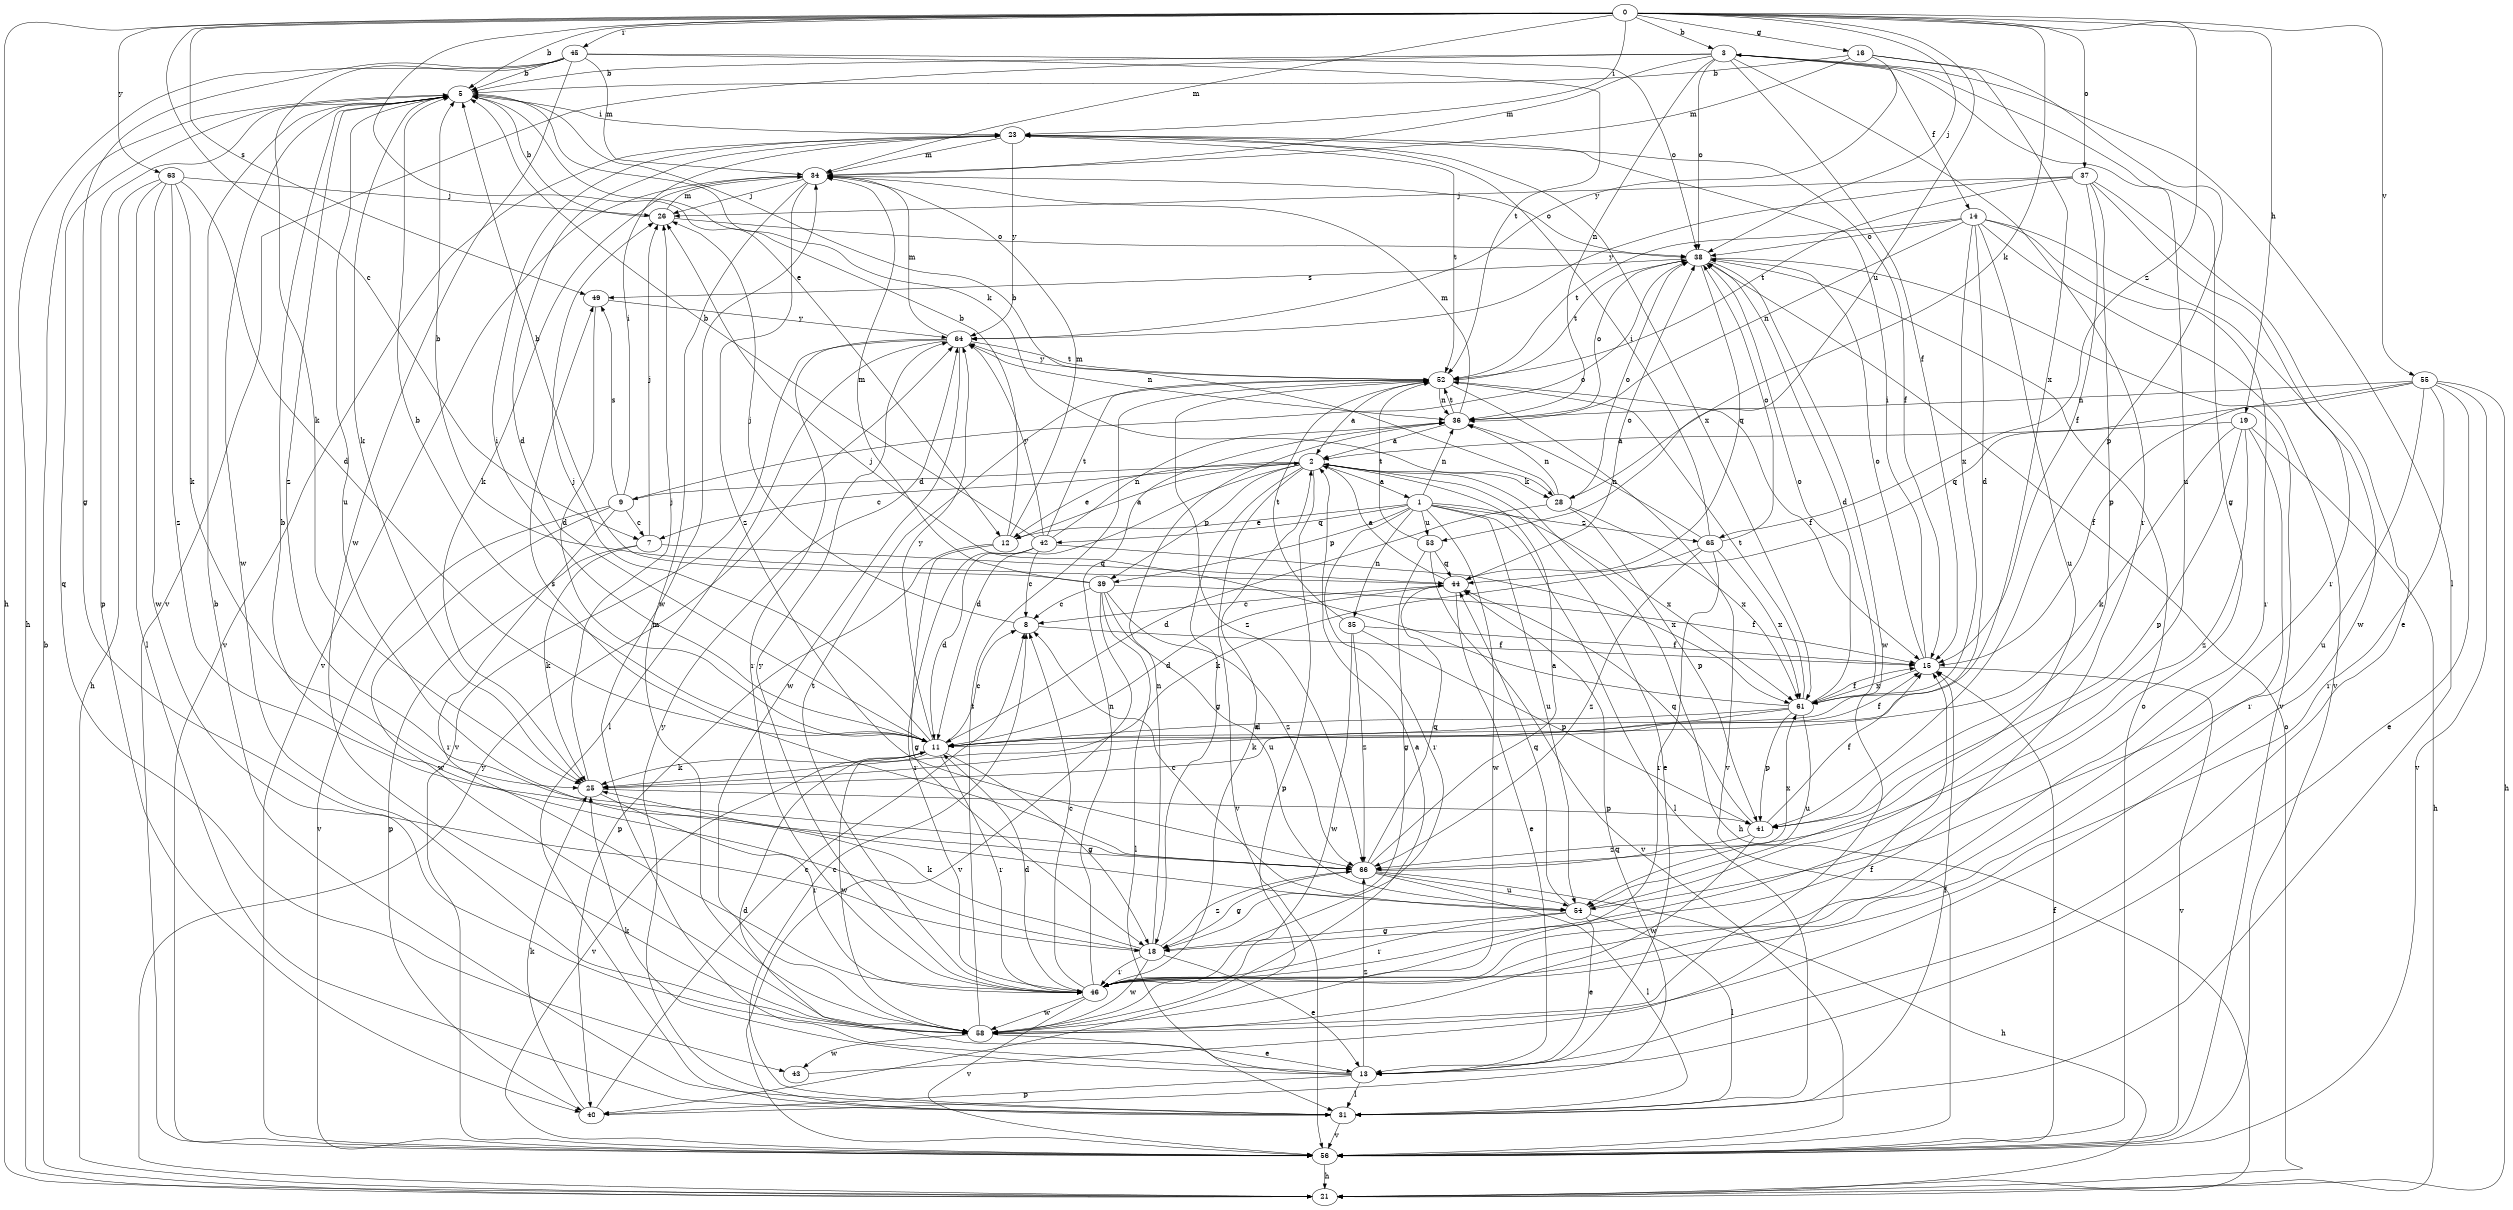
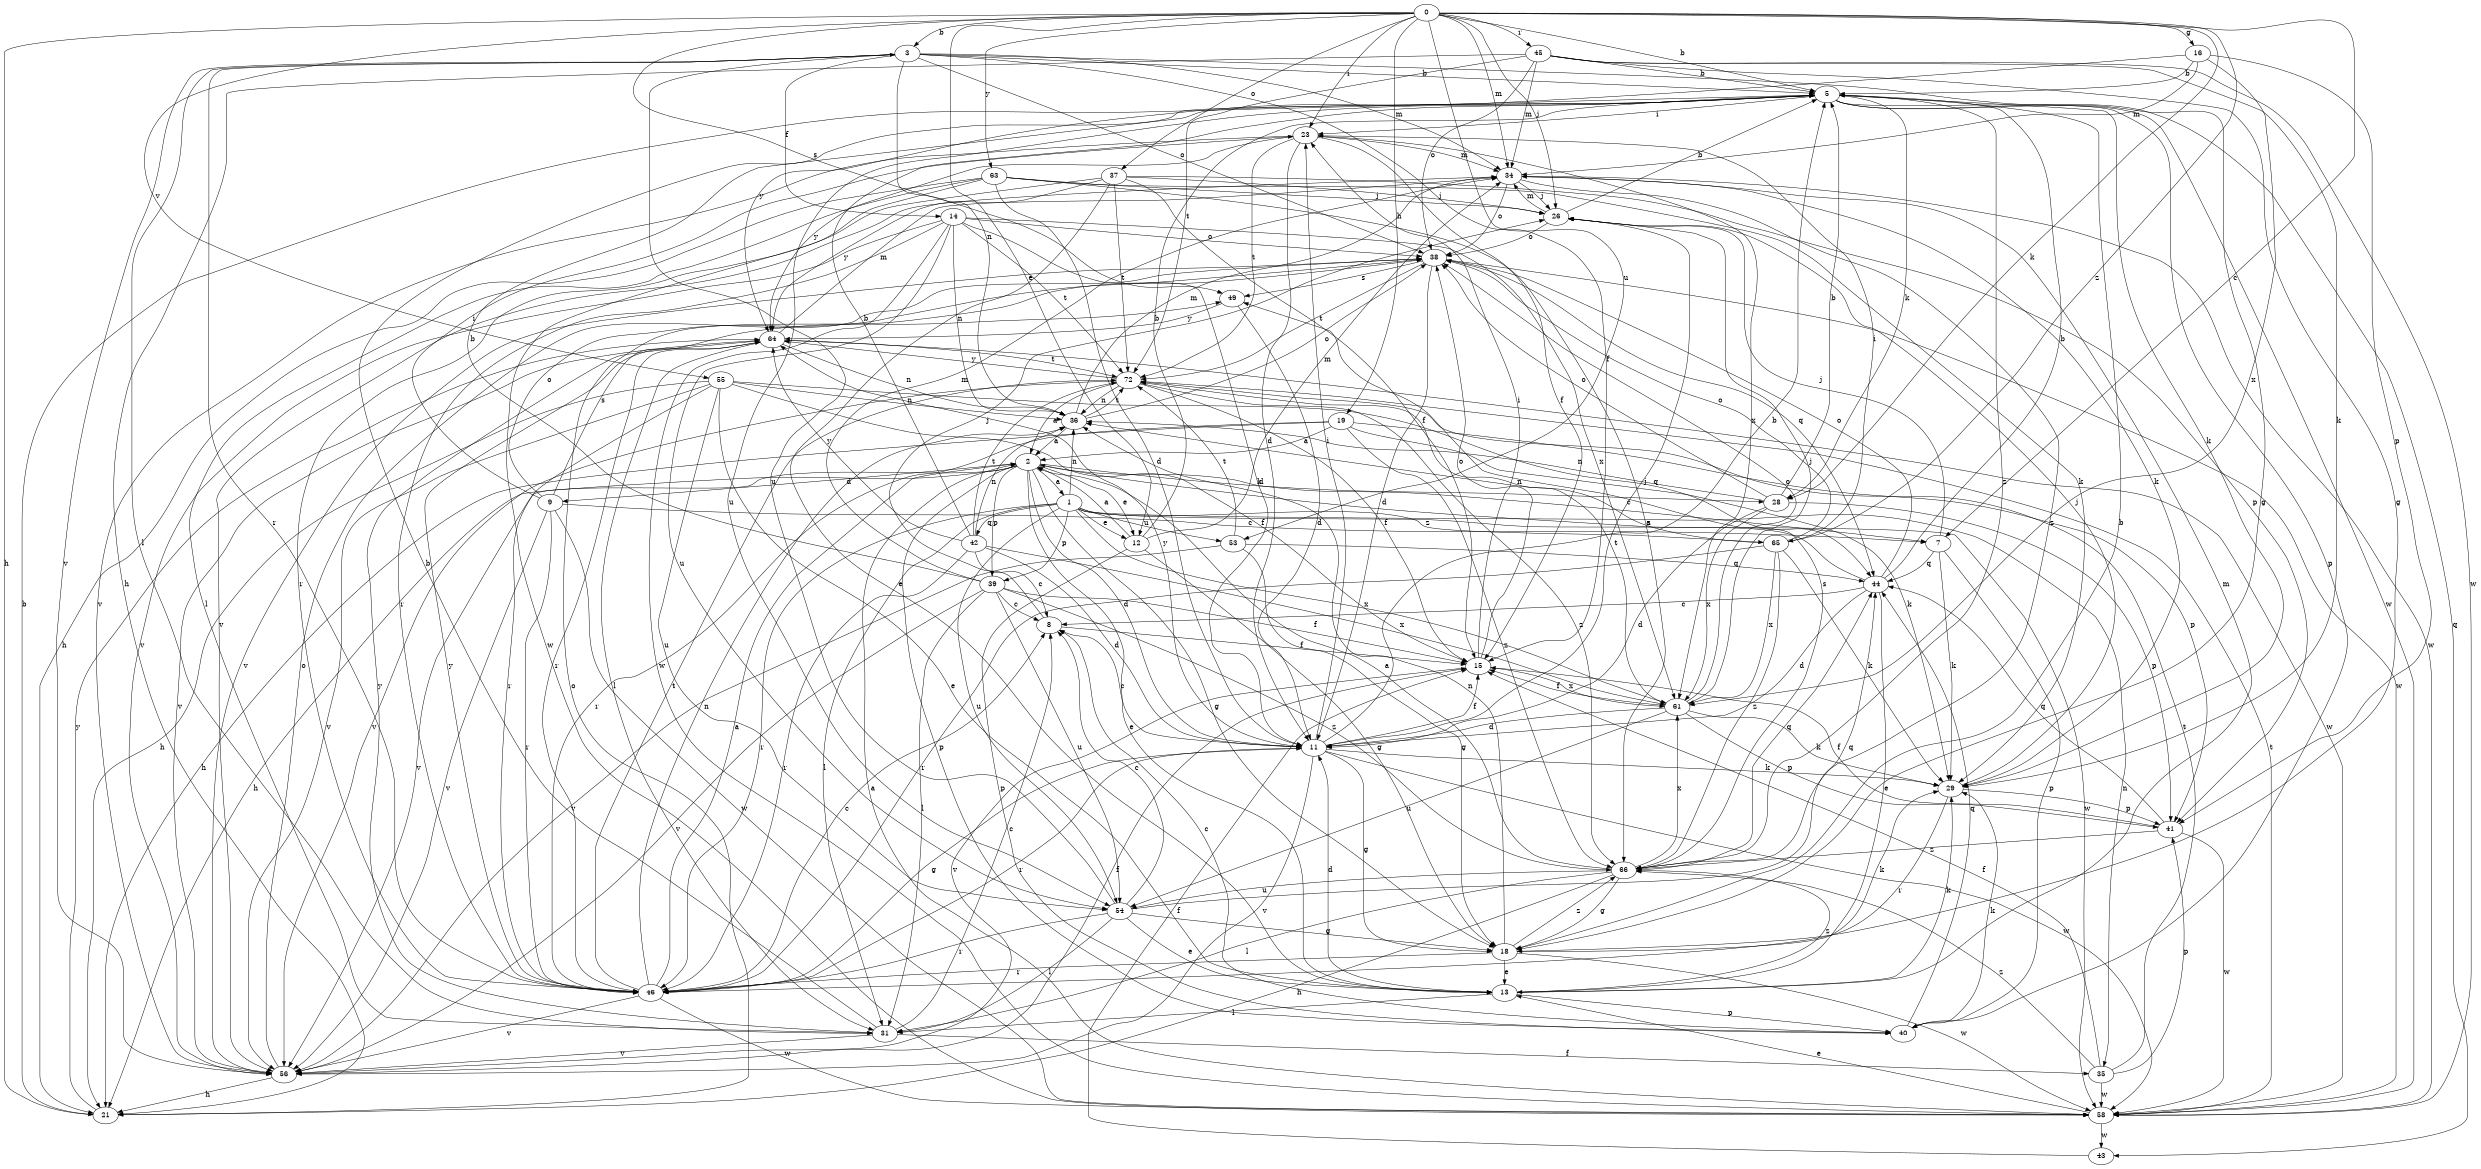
edge "0" -> "38": now "0" -> "26"
node "52": label "52" -> "72"
node "25": label "25" -> "29"
edge "46" -> "11": label "d" -> "g"
edge "31" -> "15": now "31" -> "35"
